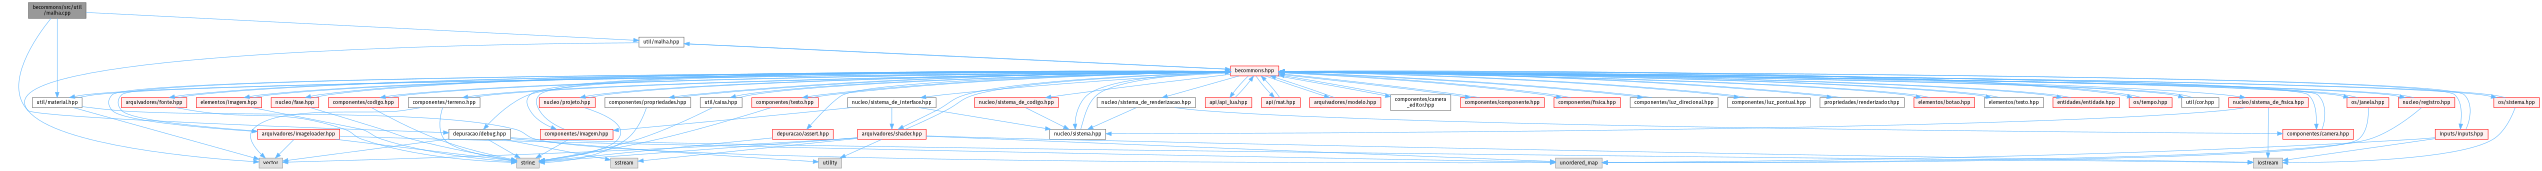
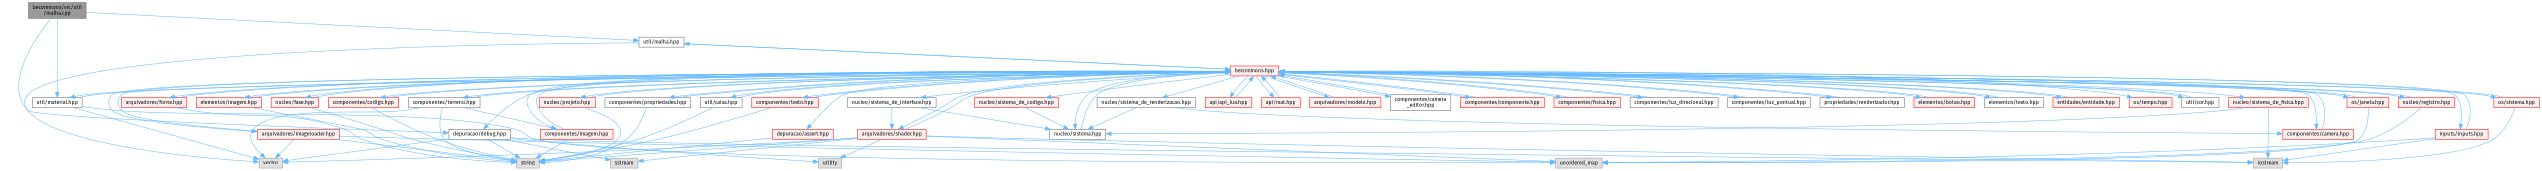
edge "os/tempo.hpp" -> "becommons.hpp": removed
edge "nucleo/sistema_de_interface.hpp" -> "componentes/imagem.hpp": now "componentes/terreno.hpp" -> "componentes/imagem.hpp"
